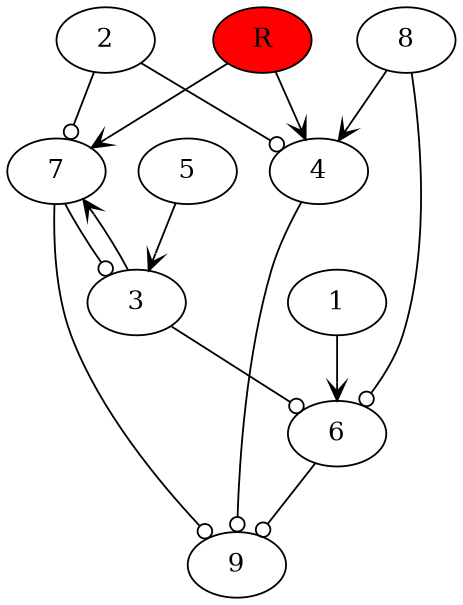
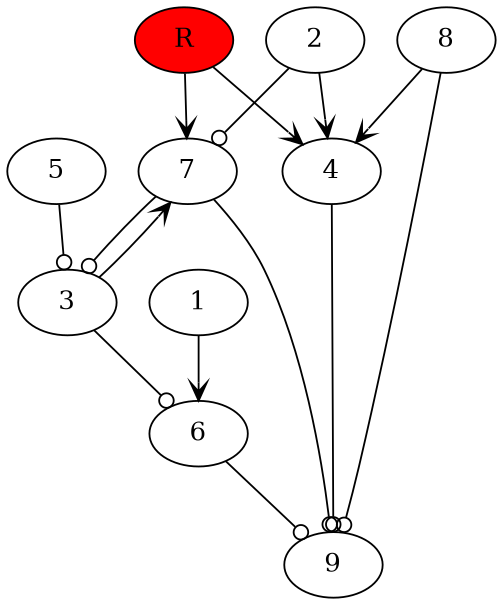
edge "2" -> "4": arrowhead odot -> vee
edge "5" -> "3": arrowhead vee -> odot
edge "8" -> "6": now "8" -> "9"
